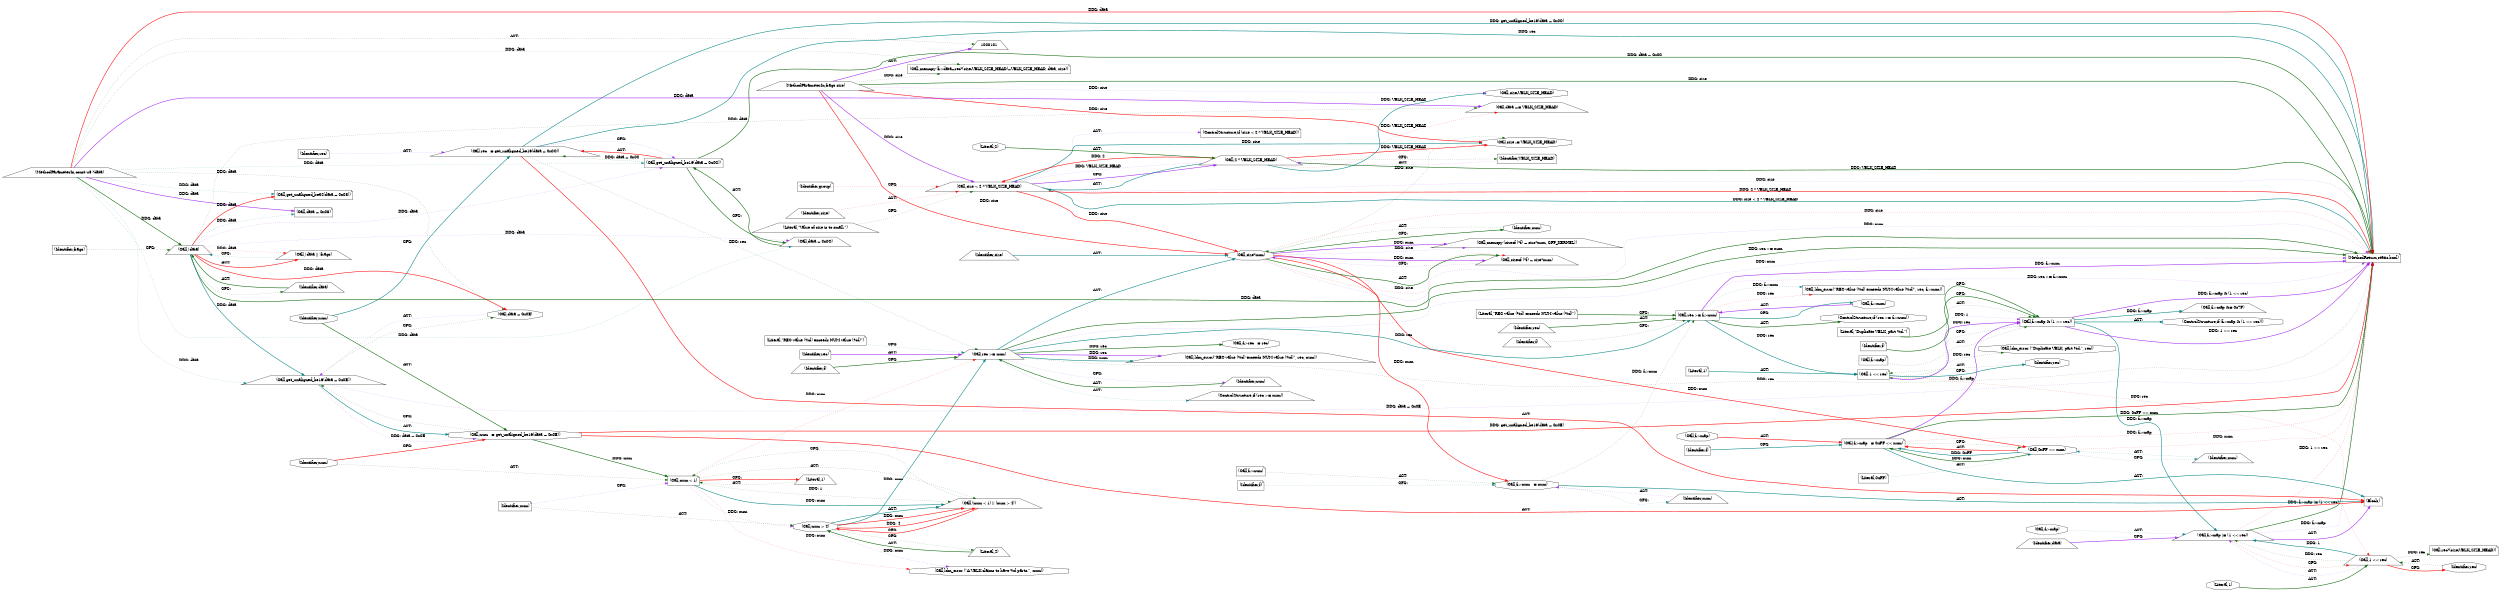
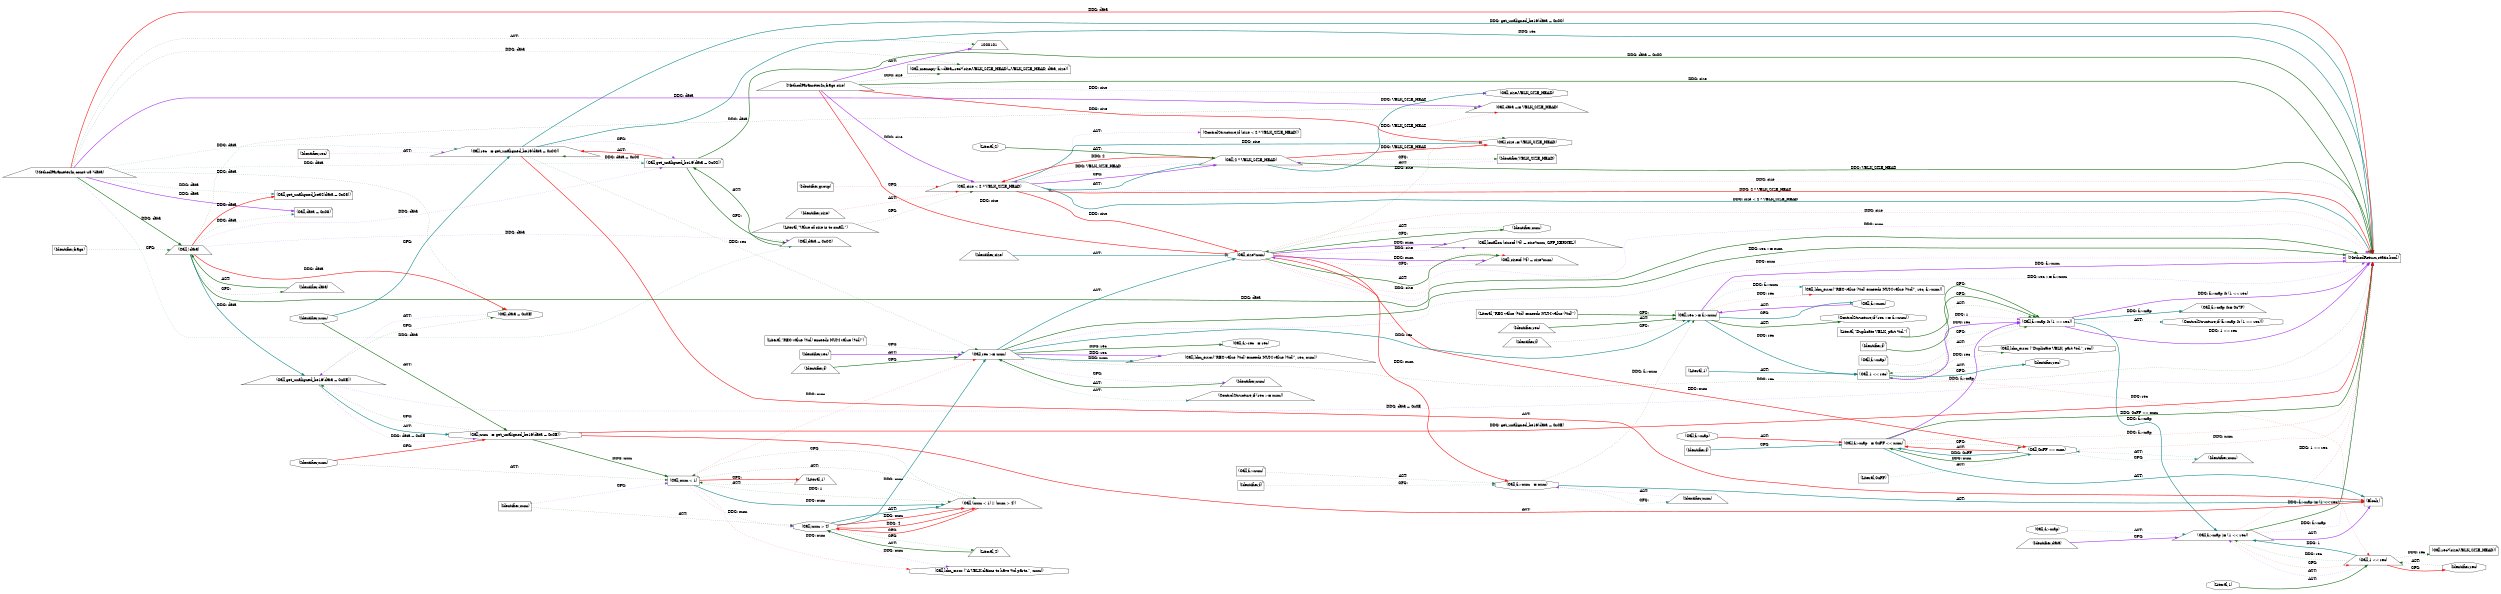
node "(Call,memcpy (sizeof (*f) + size*num, GFP_KERNEL))": label "(Call,memcpy (sizeof (*f) + size*num, GFP_KERNEL))" -> "(Call,kmalloc (sizeof (*f) + size*num, GFP_KERNEL))"
node "(Call,!data || !frags)": removed
edge "(MethodParameterIn,const u8 *data)" -> "(Call,get_unaligned_be16(data + 0x0E))": now "(MethodParameterIn,const u8 *data)" -> "(Call,rec   = get_unaligned_be16(data + 0x0C))"
edge "(Call,f->map & (1 << rec))" -> "(ControlStructure,if (f->map & (1 << rec)))": style bold -> dotted
